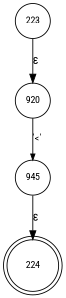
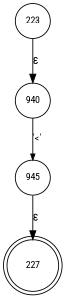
node "920": label "920" -> "940"
node "224": label "224" -> "227"
